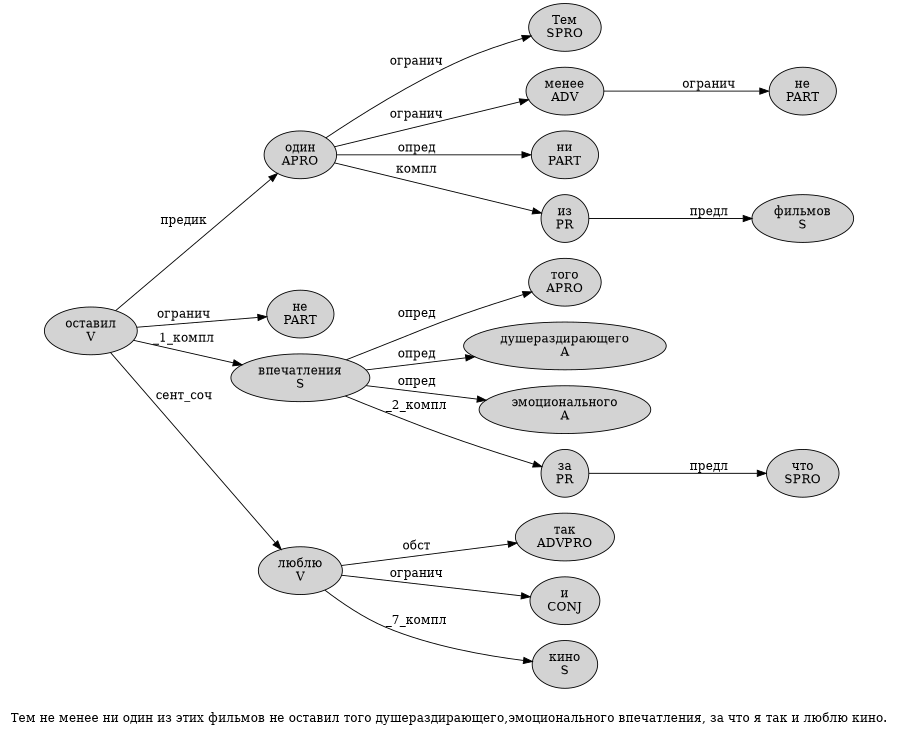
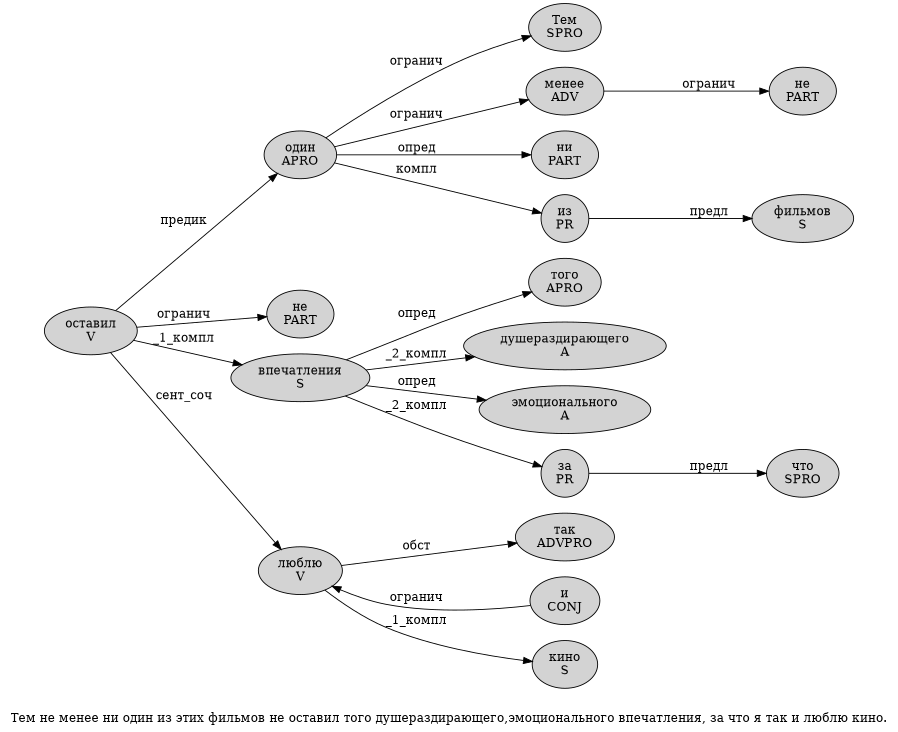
edge "впечатления S" -> "душераздирающего A": label "опред" -> "_2_компл"
edge "люблю V" -> "и CONJ": reversed
edge "люблю V" -> "кино S": label "_7_компл" -> "_1_компл"
